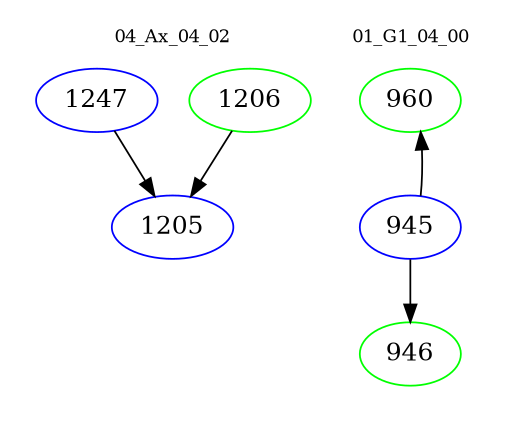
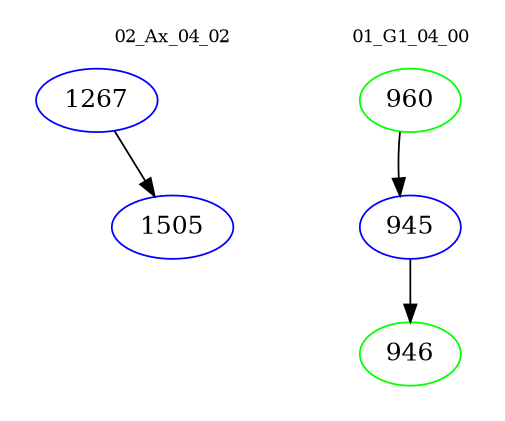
cluster "04_Ax_04_02": label "04_Ax_04_02" -> "02_Ax_04_02"
node "1247": label "1247" -> "1267"
node "1206": removed
edge "945" -> "960": reversed
node "1205": label "1205" -> "1505"
